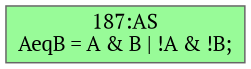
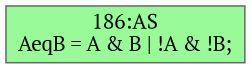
node "187:AS AeqB = A & B | !A & !B;": label "187:AS AeqB = A & B | !A & !B;" -> "186:AS AeqB = A & B | !A & !B;"
